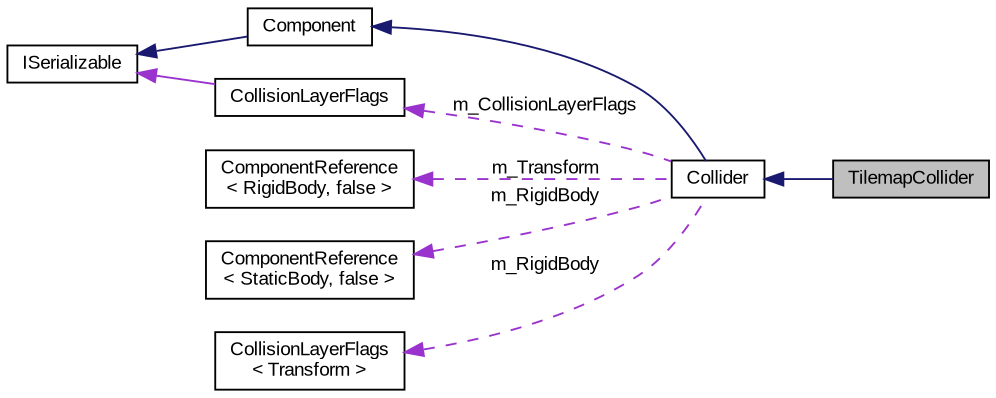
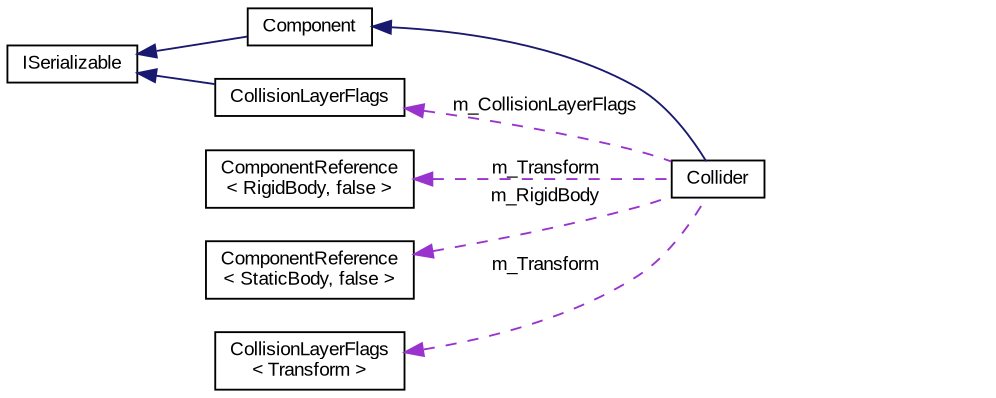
edge "CollisionLayerFlags" -> "ISerializable": color darkorchid3 -> midnightblue
node "TilemapCollider": removed
edge "Collider" -> "CollisionLayerFlags < Transform >": label " m_RigidBody" -> " m_Transform"
